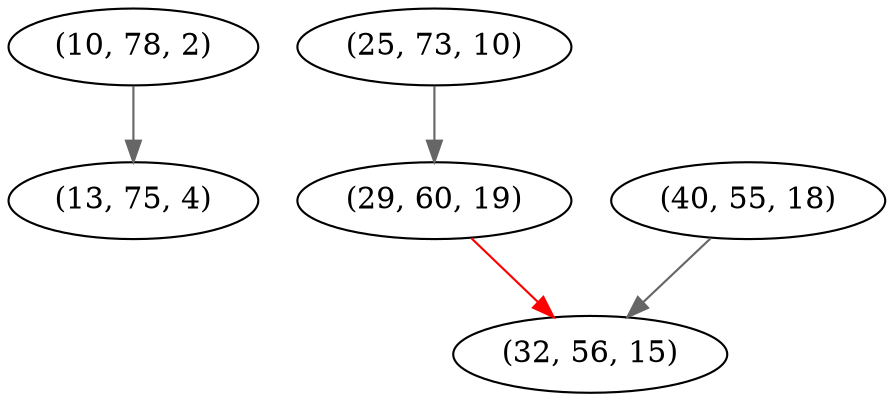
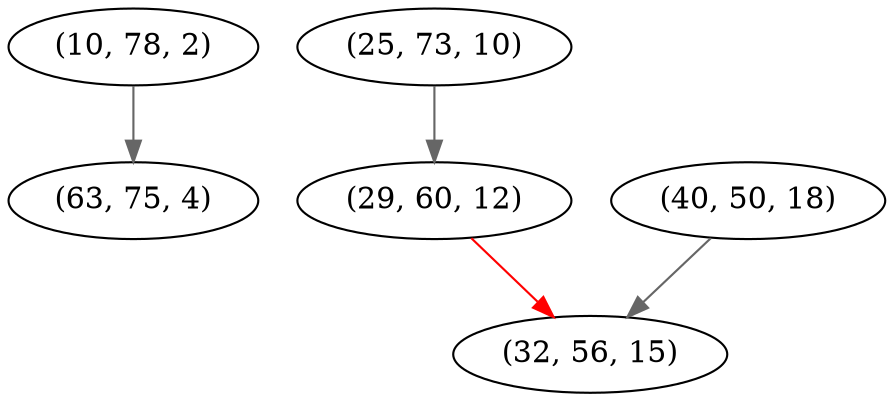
node "(13, 75, 4)": label "(13, 75, 4)" -> "(63, 75, 4)"
node "(29, 60, 19)": label "(29, 60, 19)" -> "(29, 60, 12)"
node "(40, 55, 18)": label "(40, 55, 18)" -> "(40, 50, 18)"
